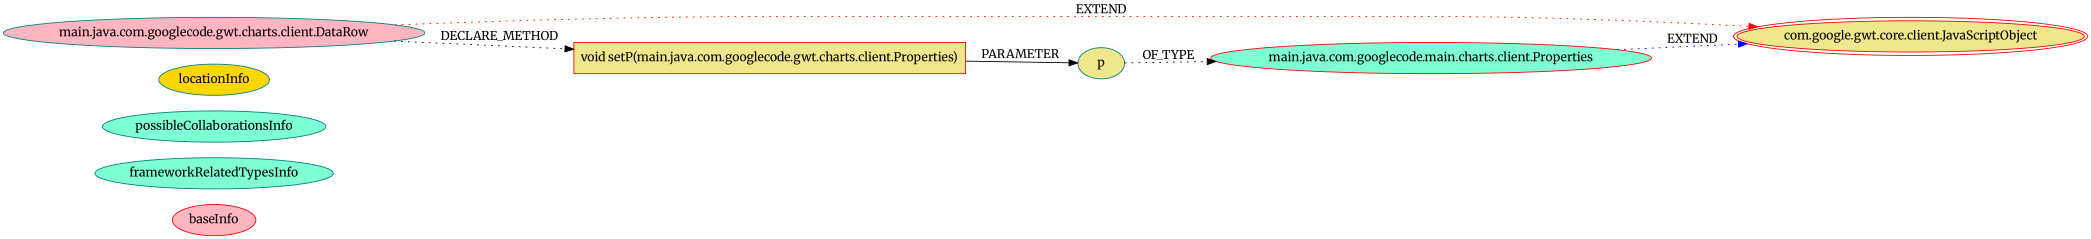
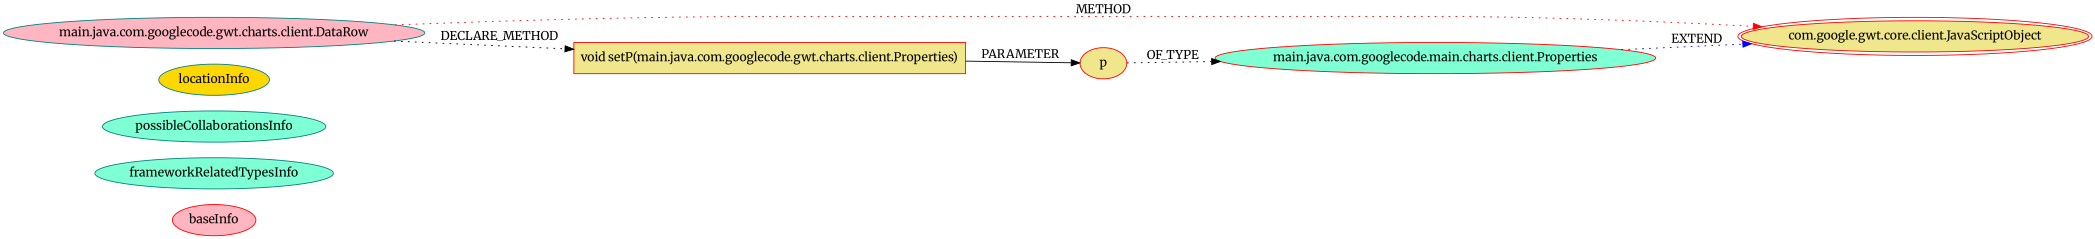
edge "main.java.com.googlecode.gwt.charts.client.DataRow" -> "com.google.gwt.core.client.JavaScriptObject": label "EXTEND" -> "METHOD"
node "p": color teal -> red
